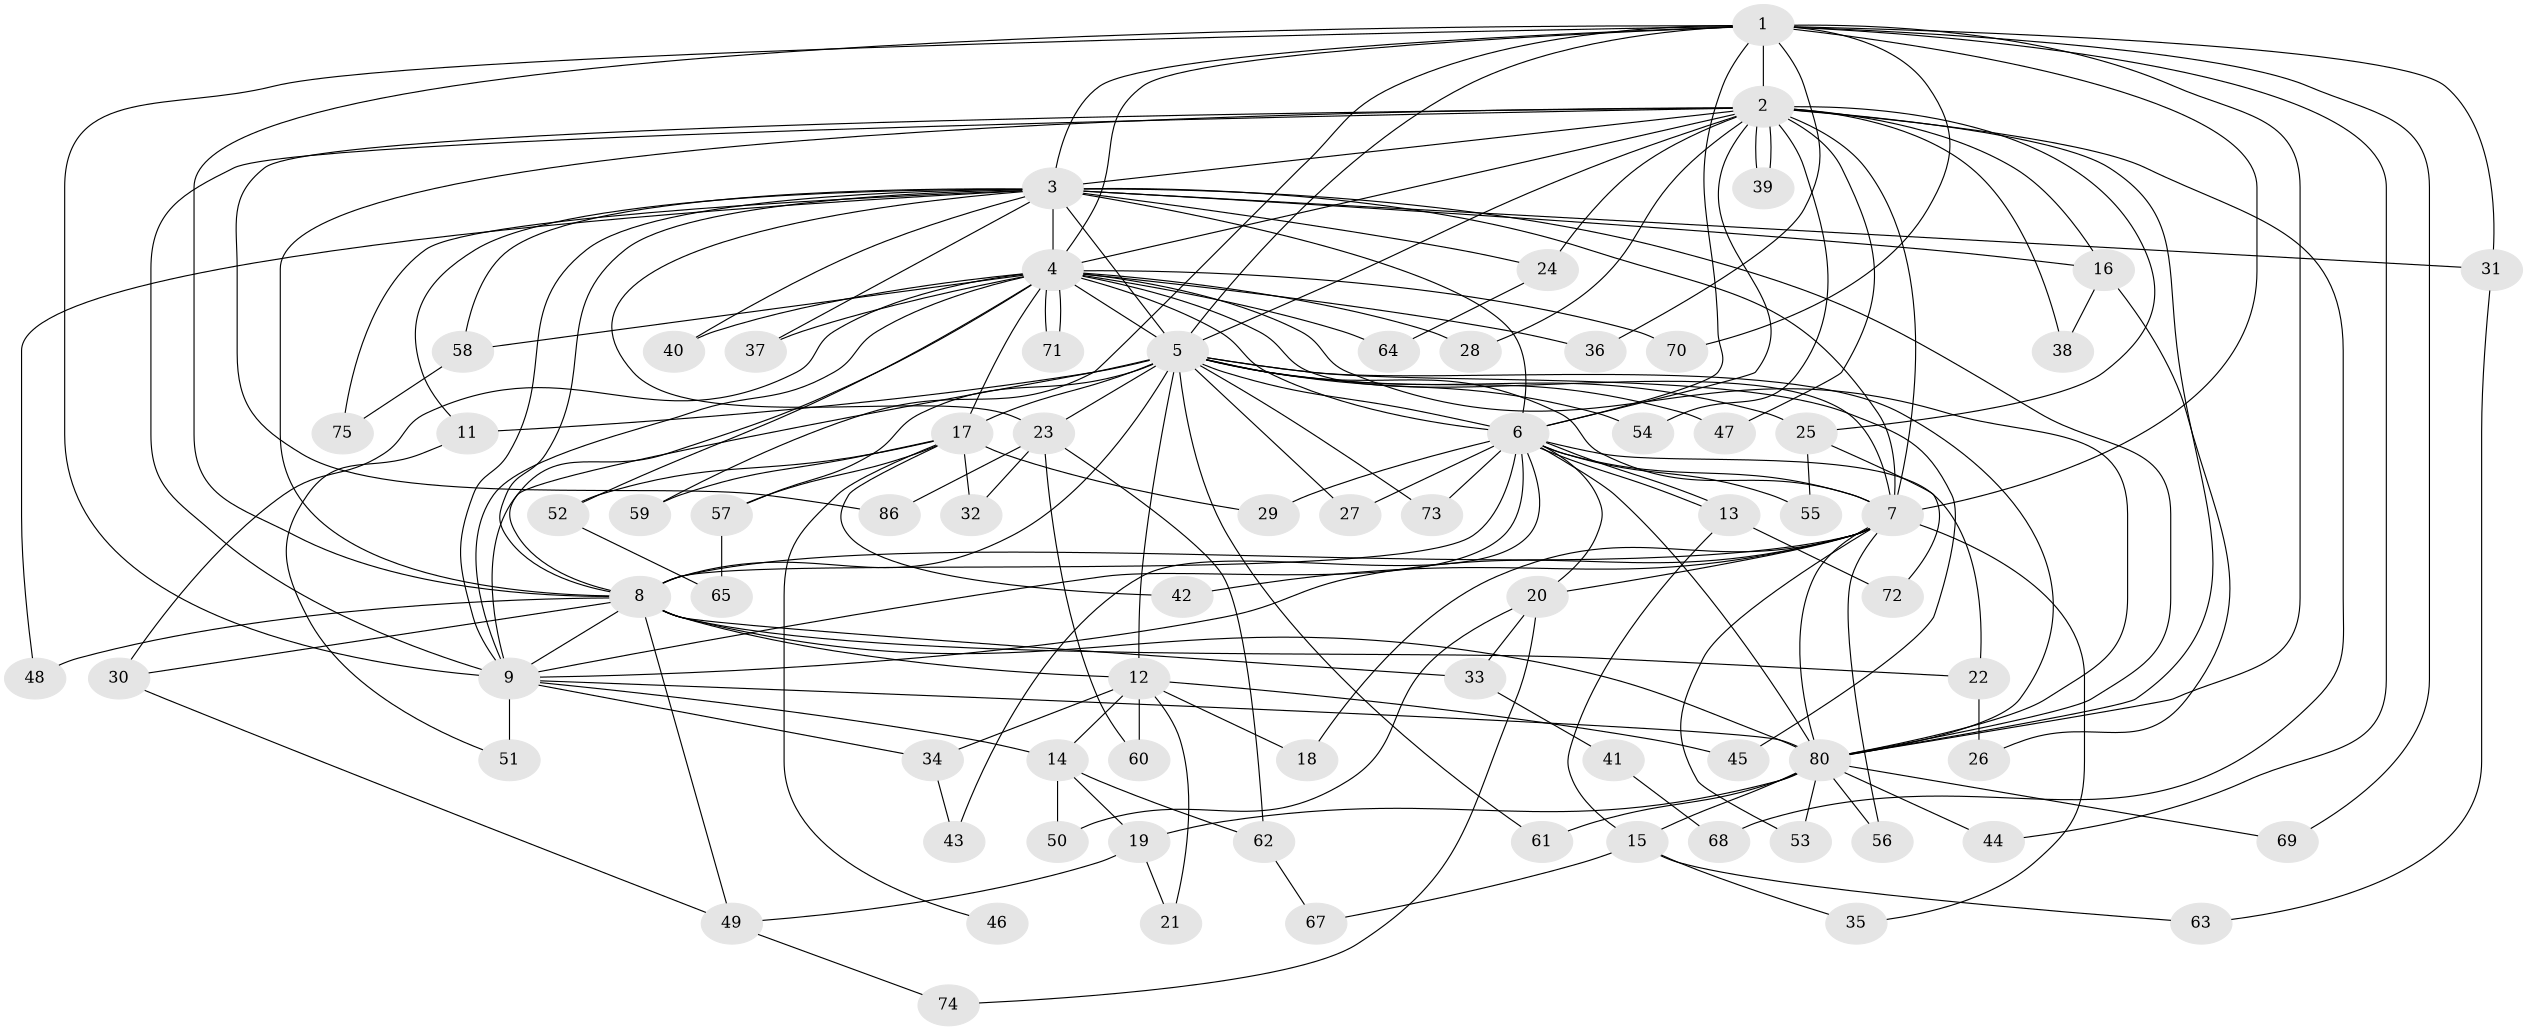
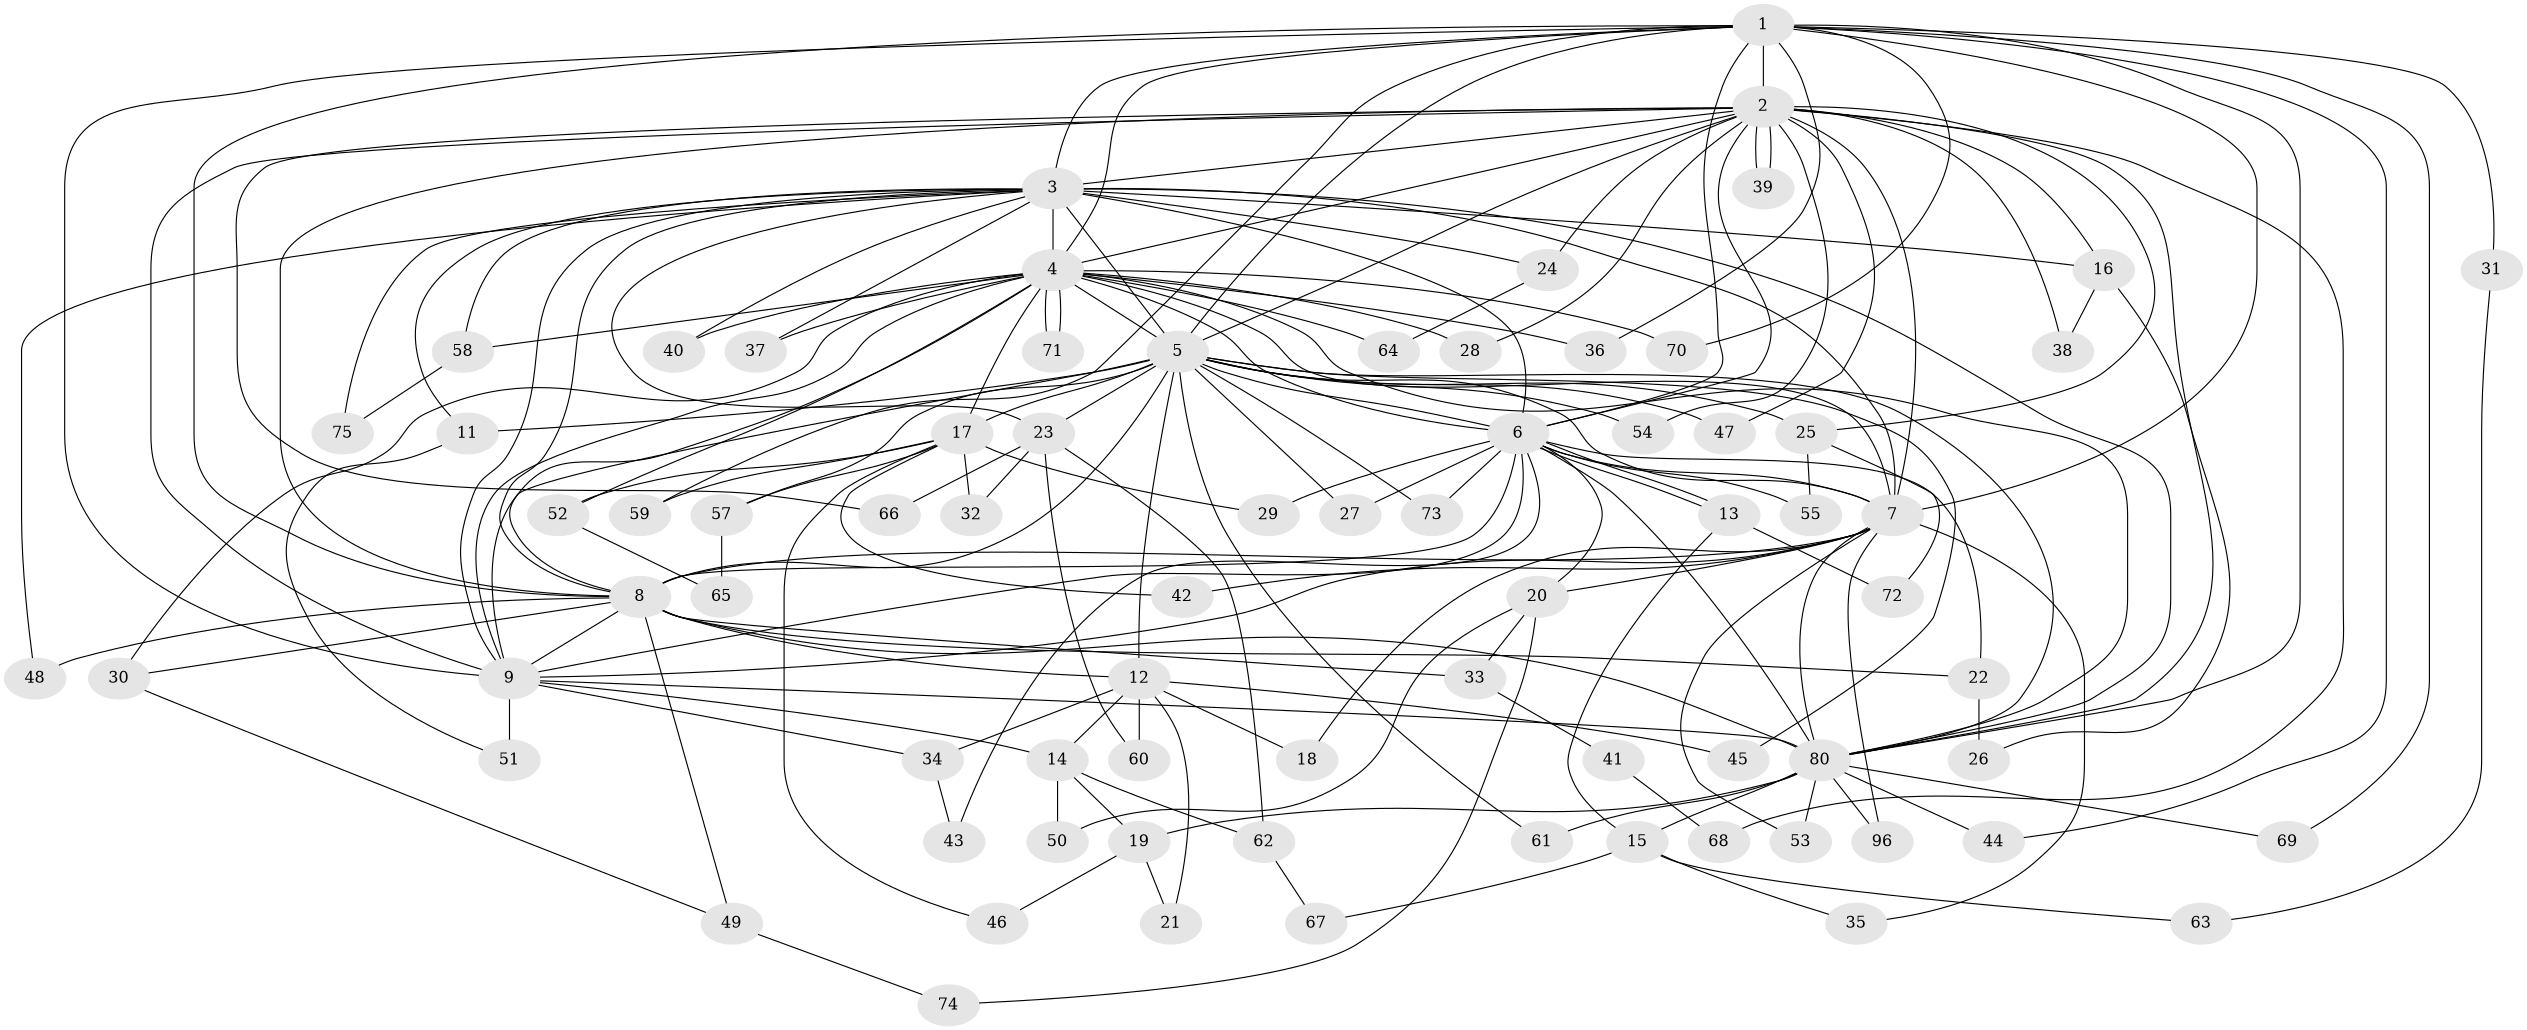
edge "3" -- "31": removed
node "86": label "86" -> "66"
node "56": label "56" -> "96"
edge "19" -- "49": now "19" -- "46"
